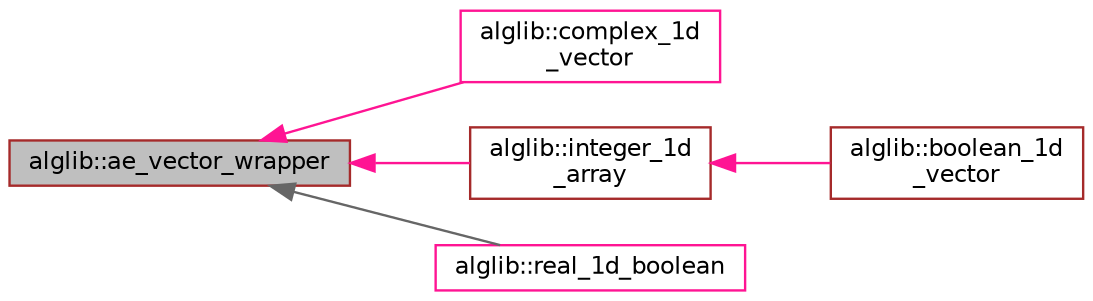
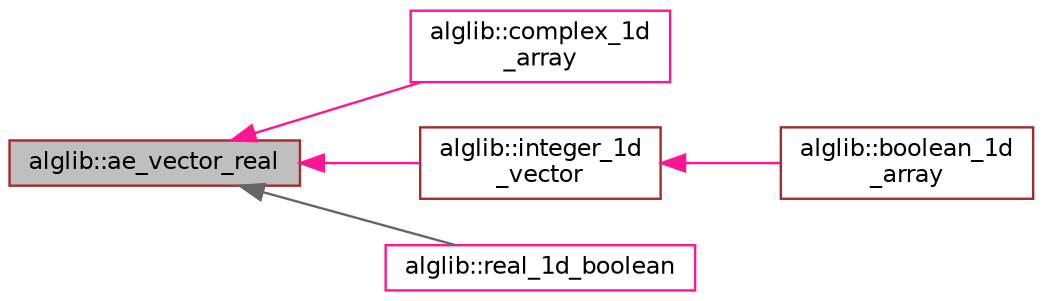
node "alglib::complex_1d _vector": label "alglib::complex_1d _vector" -> "alglib::complex_1d _array"
node "alglib::ae_vector_wrapper": label "alglib::ae_vector_wrapper" -> "alglib::ae_vector_real"
node "alglib::integer_1d _array": label "alglib::integer_1d _array" -> "alglib::integer_1d _vector"
node "alglib::boolean_1d _vector": label "alglib::boolean_1d _vector" -> "alglib::boolean_1d _array"
